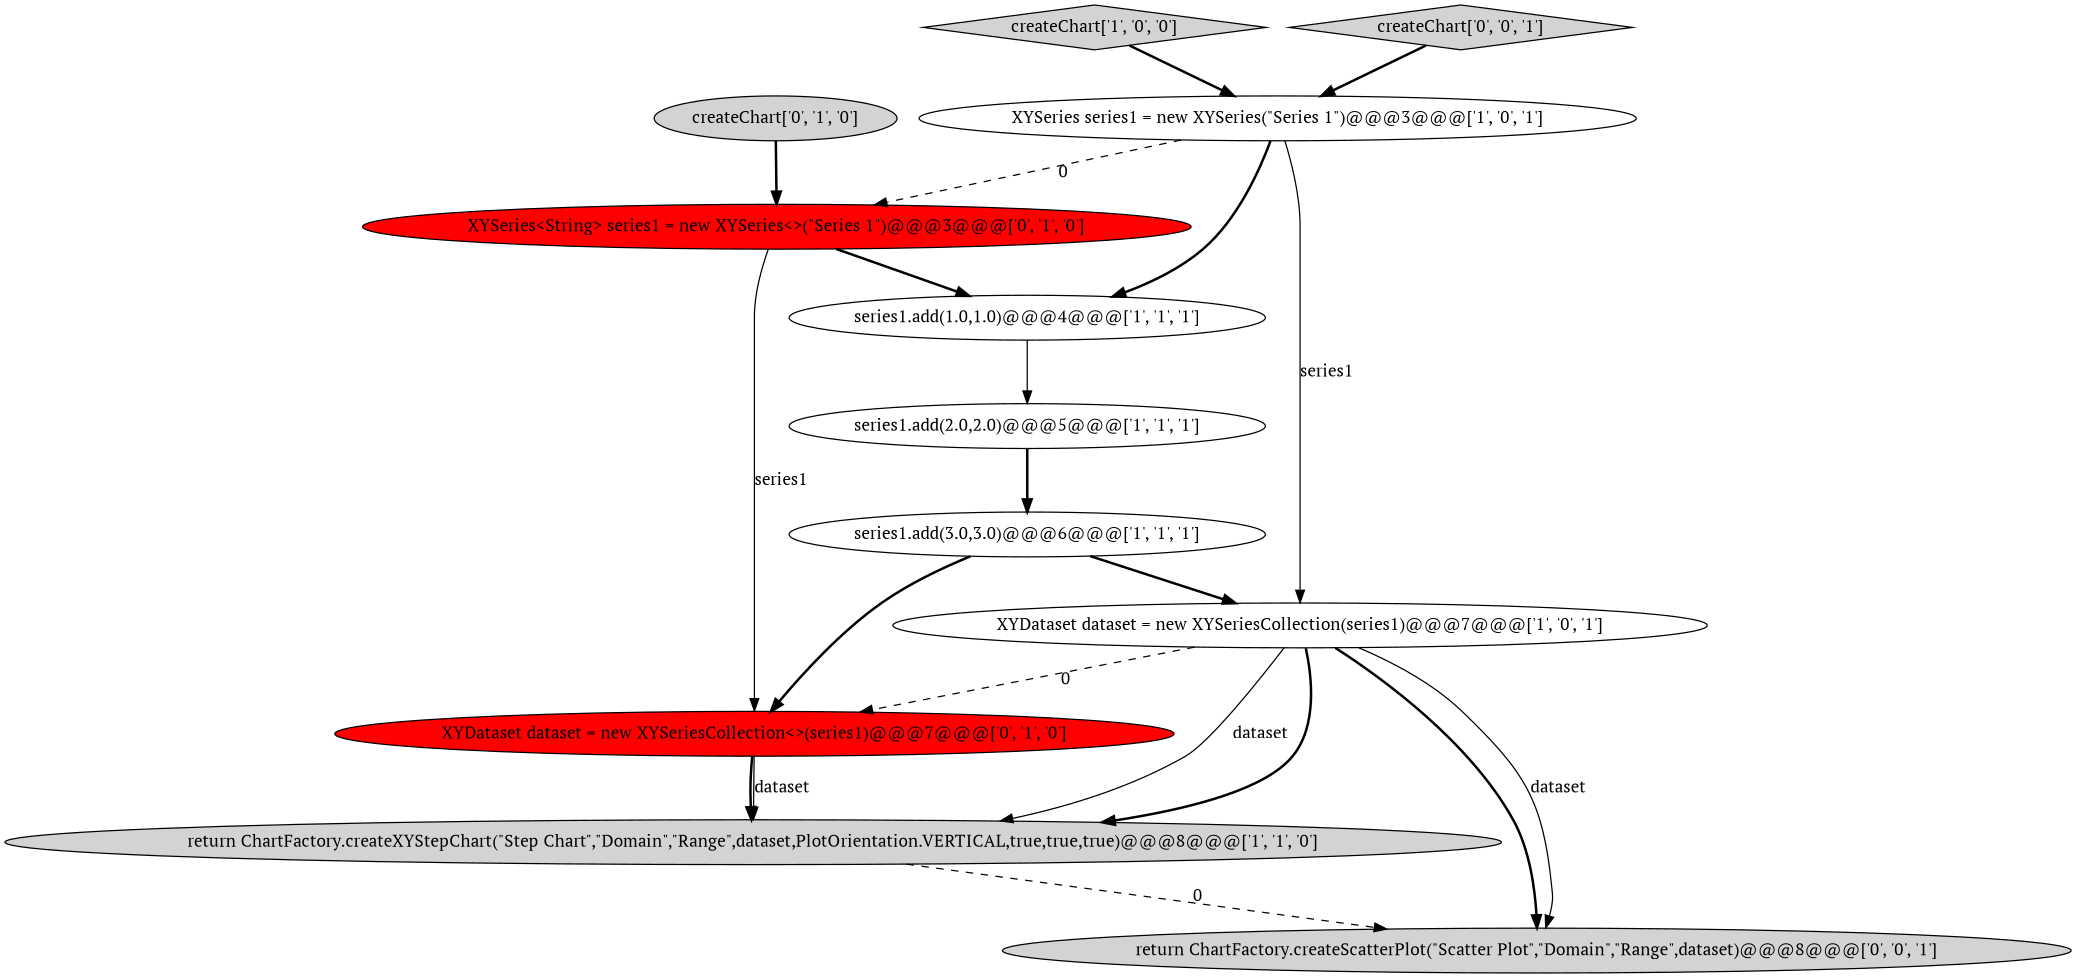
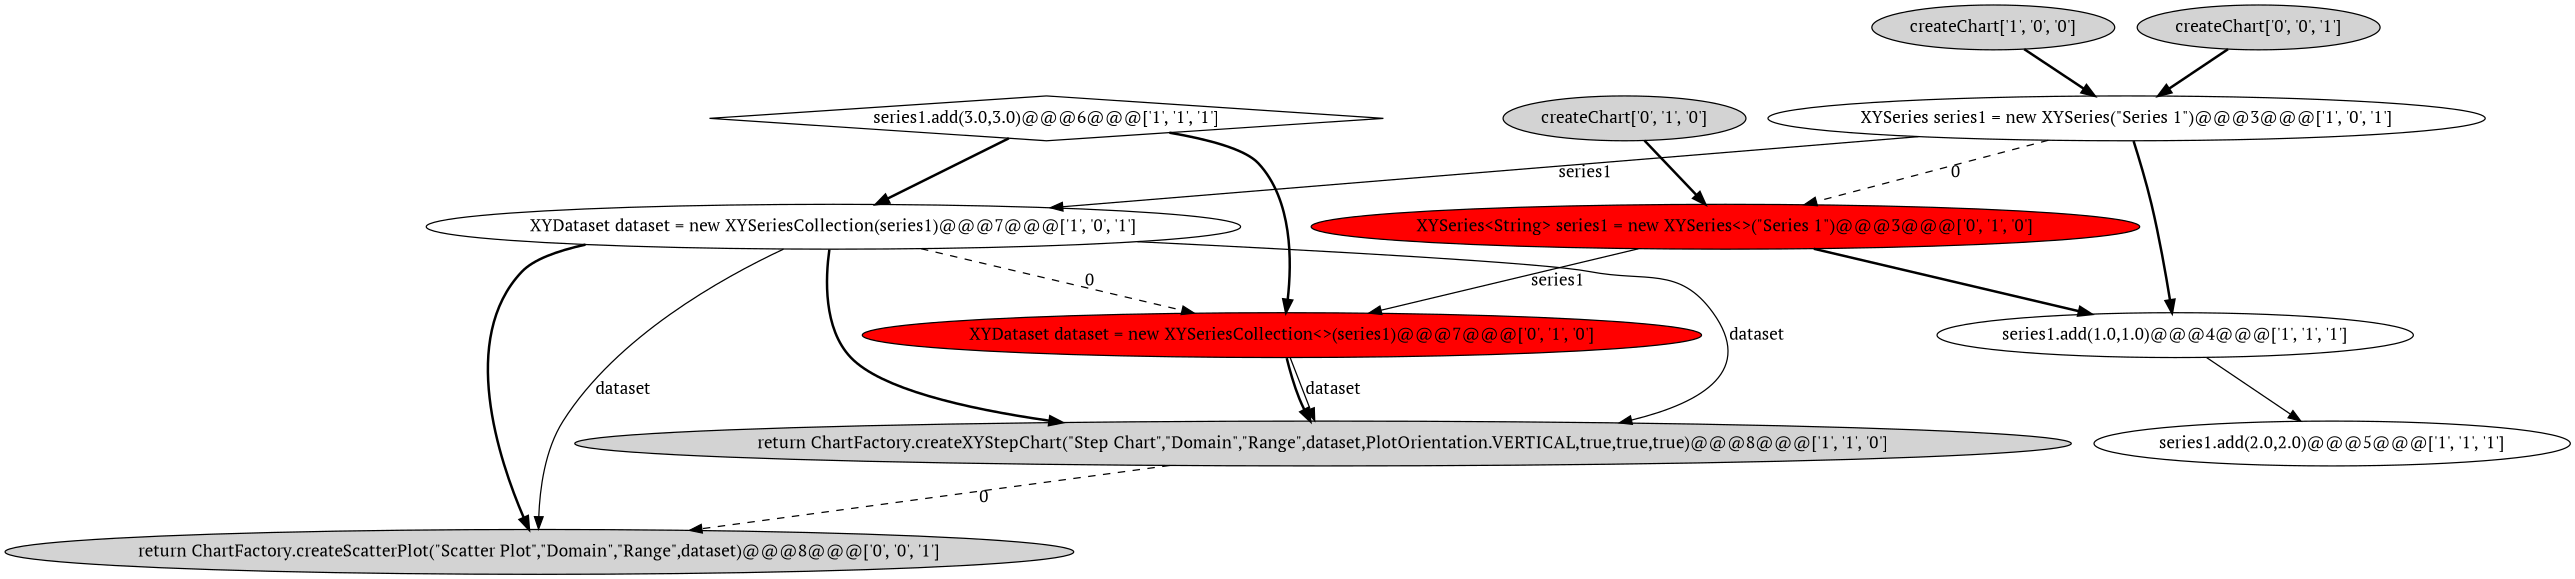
node "createChart['1', '0', '0']": shape diamond -> ellipse
node "createChart['0', '0', '1']": shape diamond -> ellipse
edge "series1.add(2.0,2.0)@@@5@@@['1', '1', '1']" -> "series1.add(3.0,3.0)@@@6@@@['1', '1', '1']": removed
node "series1.add(3.0,3.0)@@@6@@@['1', '1', '1']": shape ellipse -> diamond
